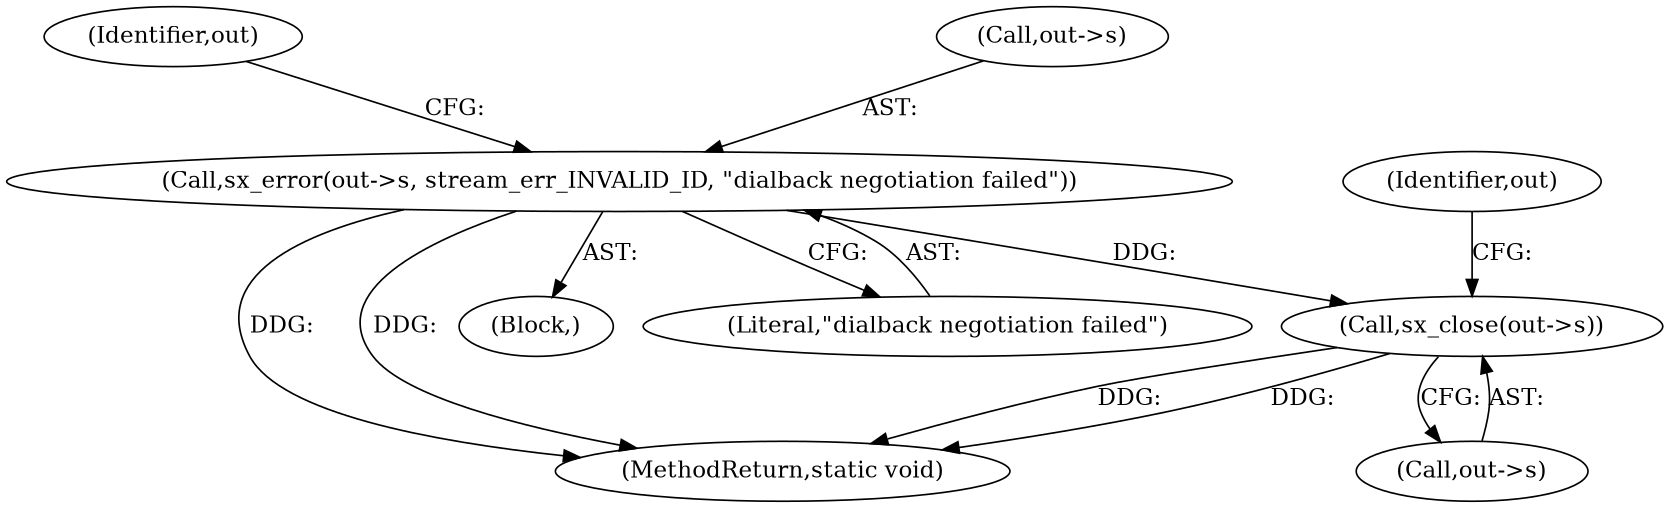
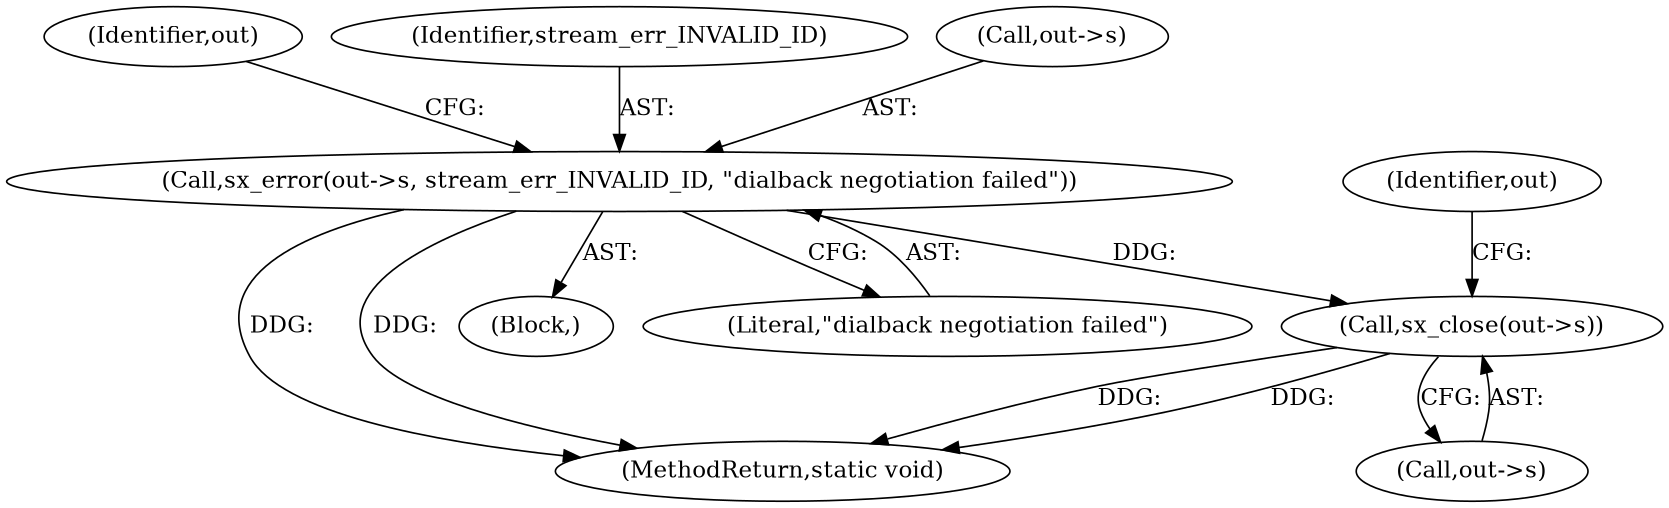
node "(Identifier,stream_err_INVALID_ID)": added
